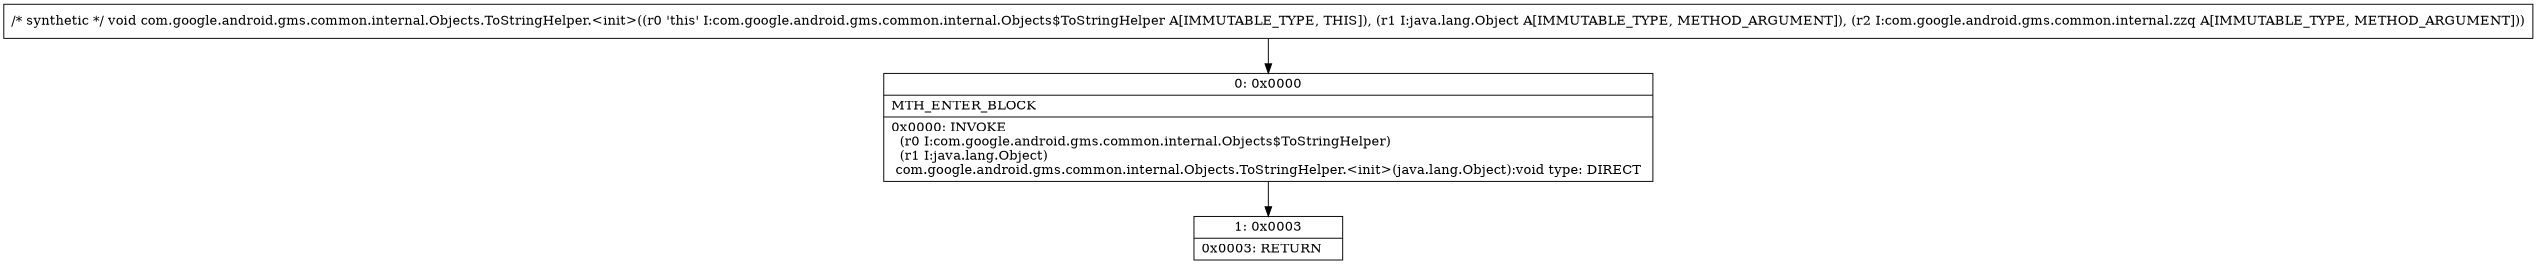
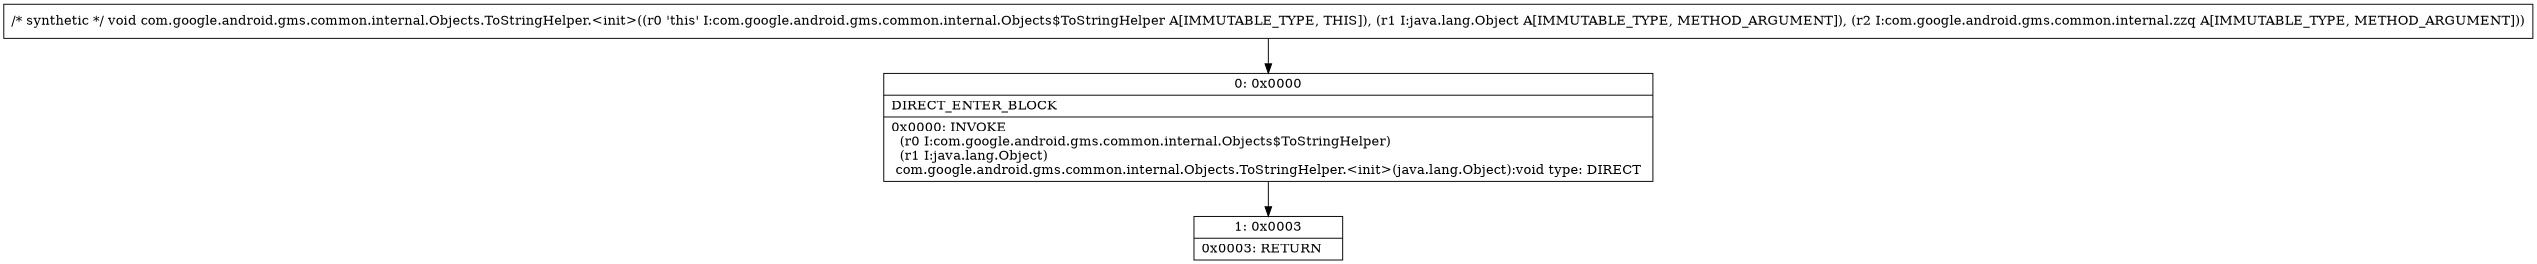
node "0: 0x0000": text "MTH_ENTER_BLOCK" -> "DIRECT_ENTER_BLOCK"
